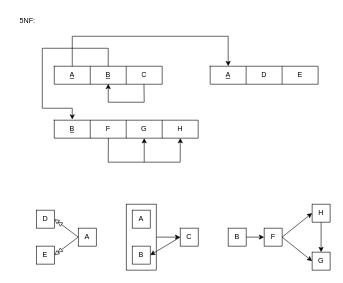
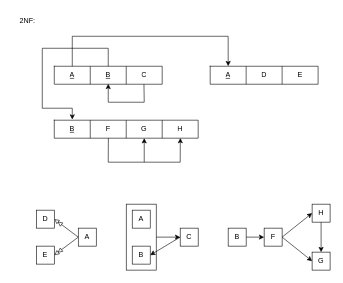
node "5NF:": label "5NF:" -> "2NF:"
